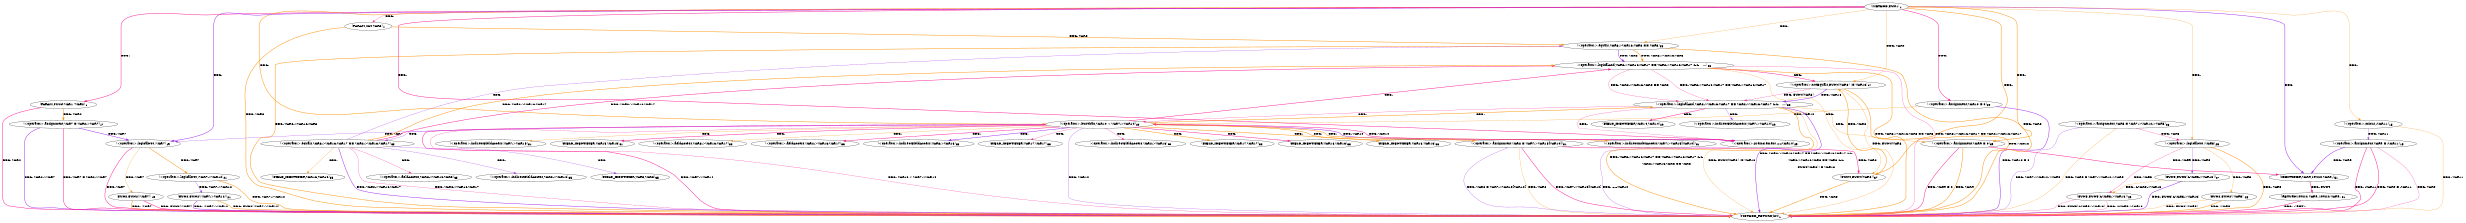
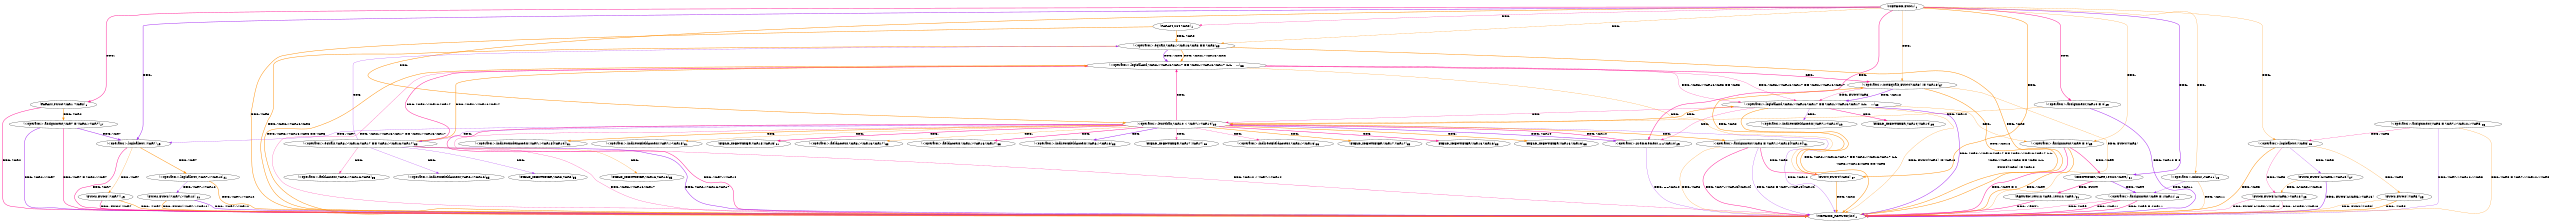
edge "(METHOD,FUN1)" -> "(<operator>.assignment,VAR9 = 0)": style bold -> solid
edge "(METHOD,FUN1)" -> "(<operator>.notEquals,FUN4(VAR8) != VAR18)": label "DDG: VAR9" -> "DDG: "
edge "(<operator>.assignment,VAR9 = -VAR11)" -> "(IDENTIFIER,VAR9,return VAR9;)": reversed
